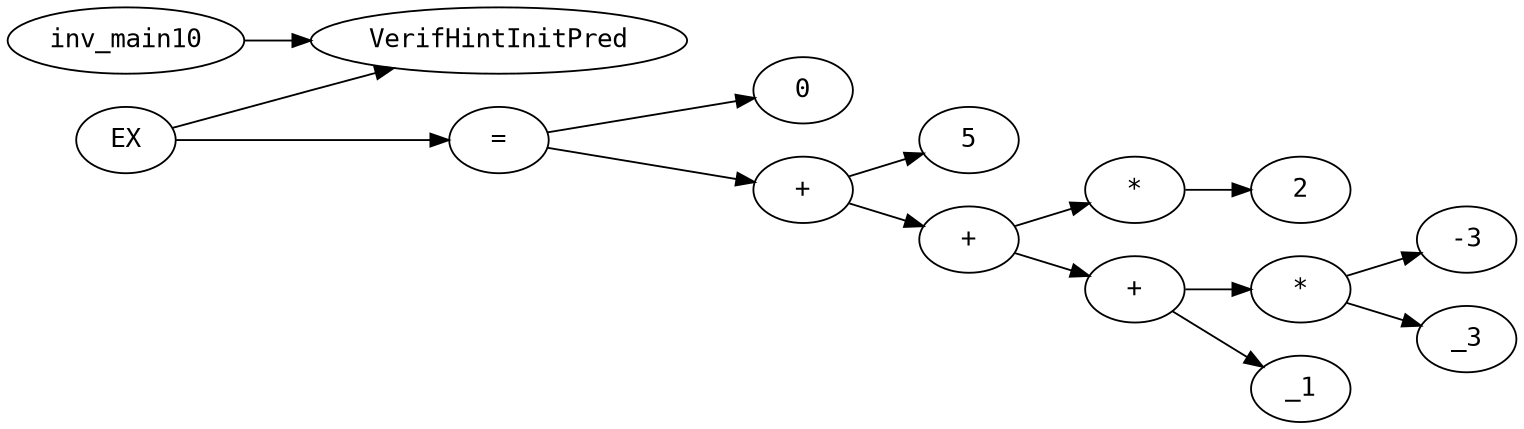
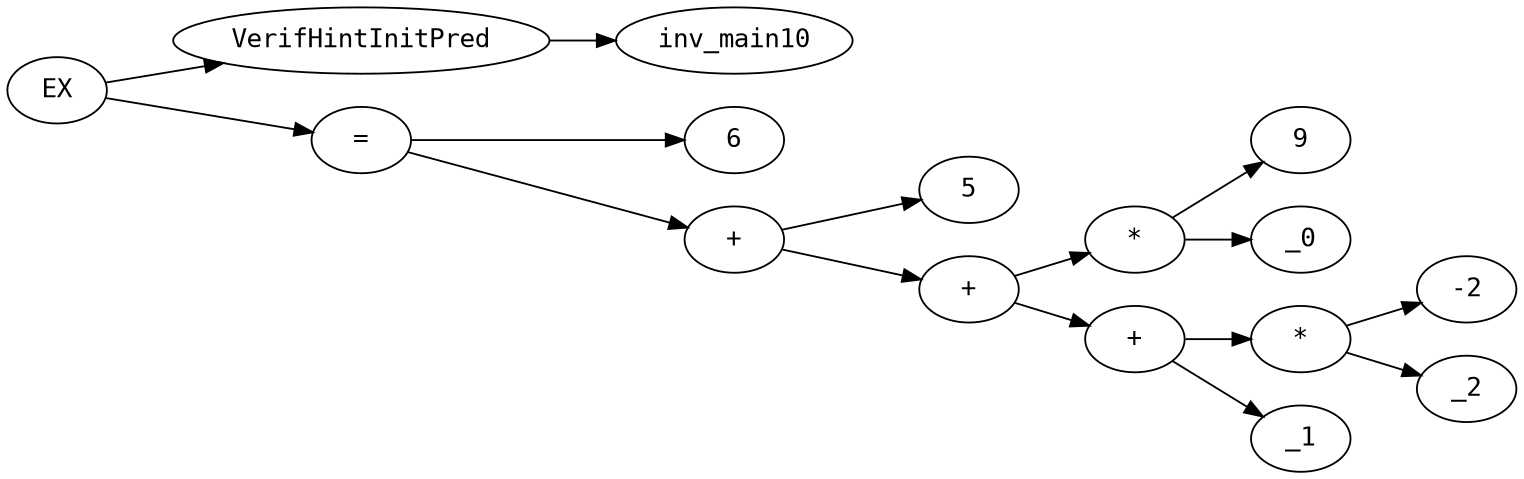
edge "inv_main10" -> "VerifHintInitPred": reversed
node "0": label "0" -> "6"
node "2": label "2" -> "9"
node "_0": added
node "-3": label "-3" -> "-2"
node "_3": label "_3" -> "_2"
